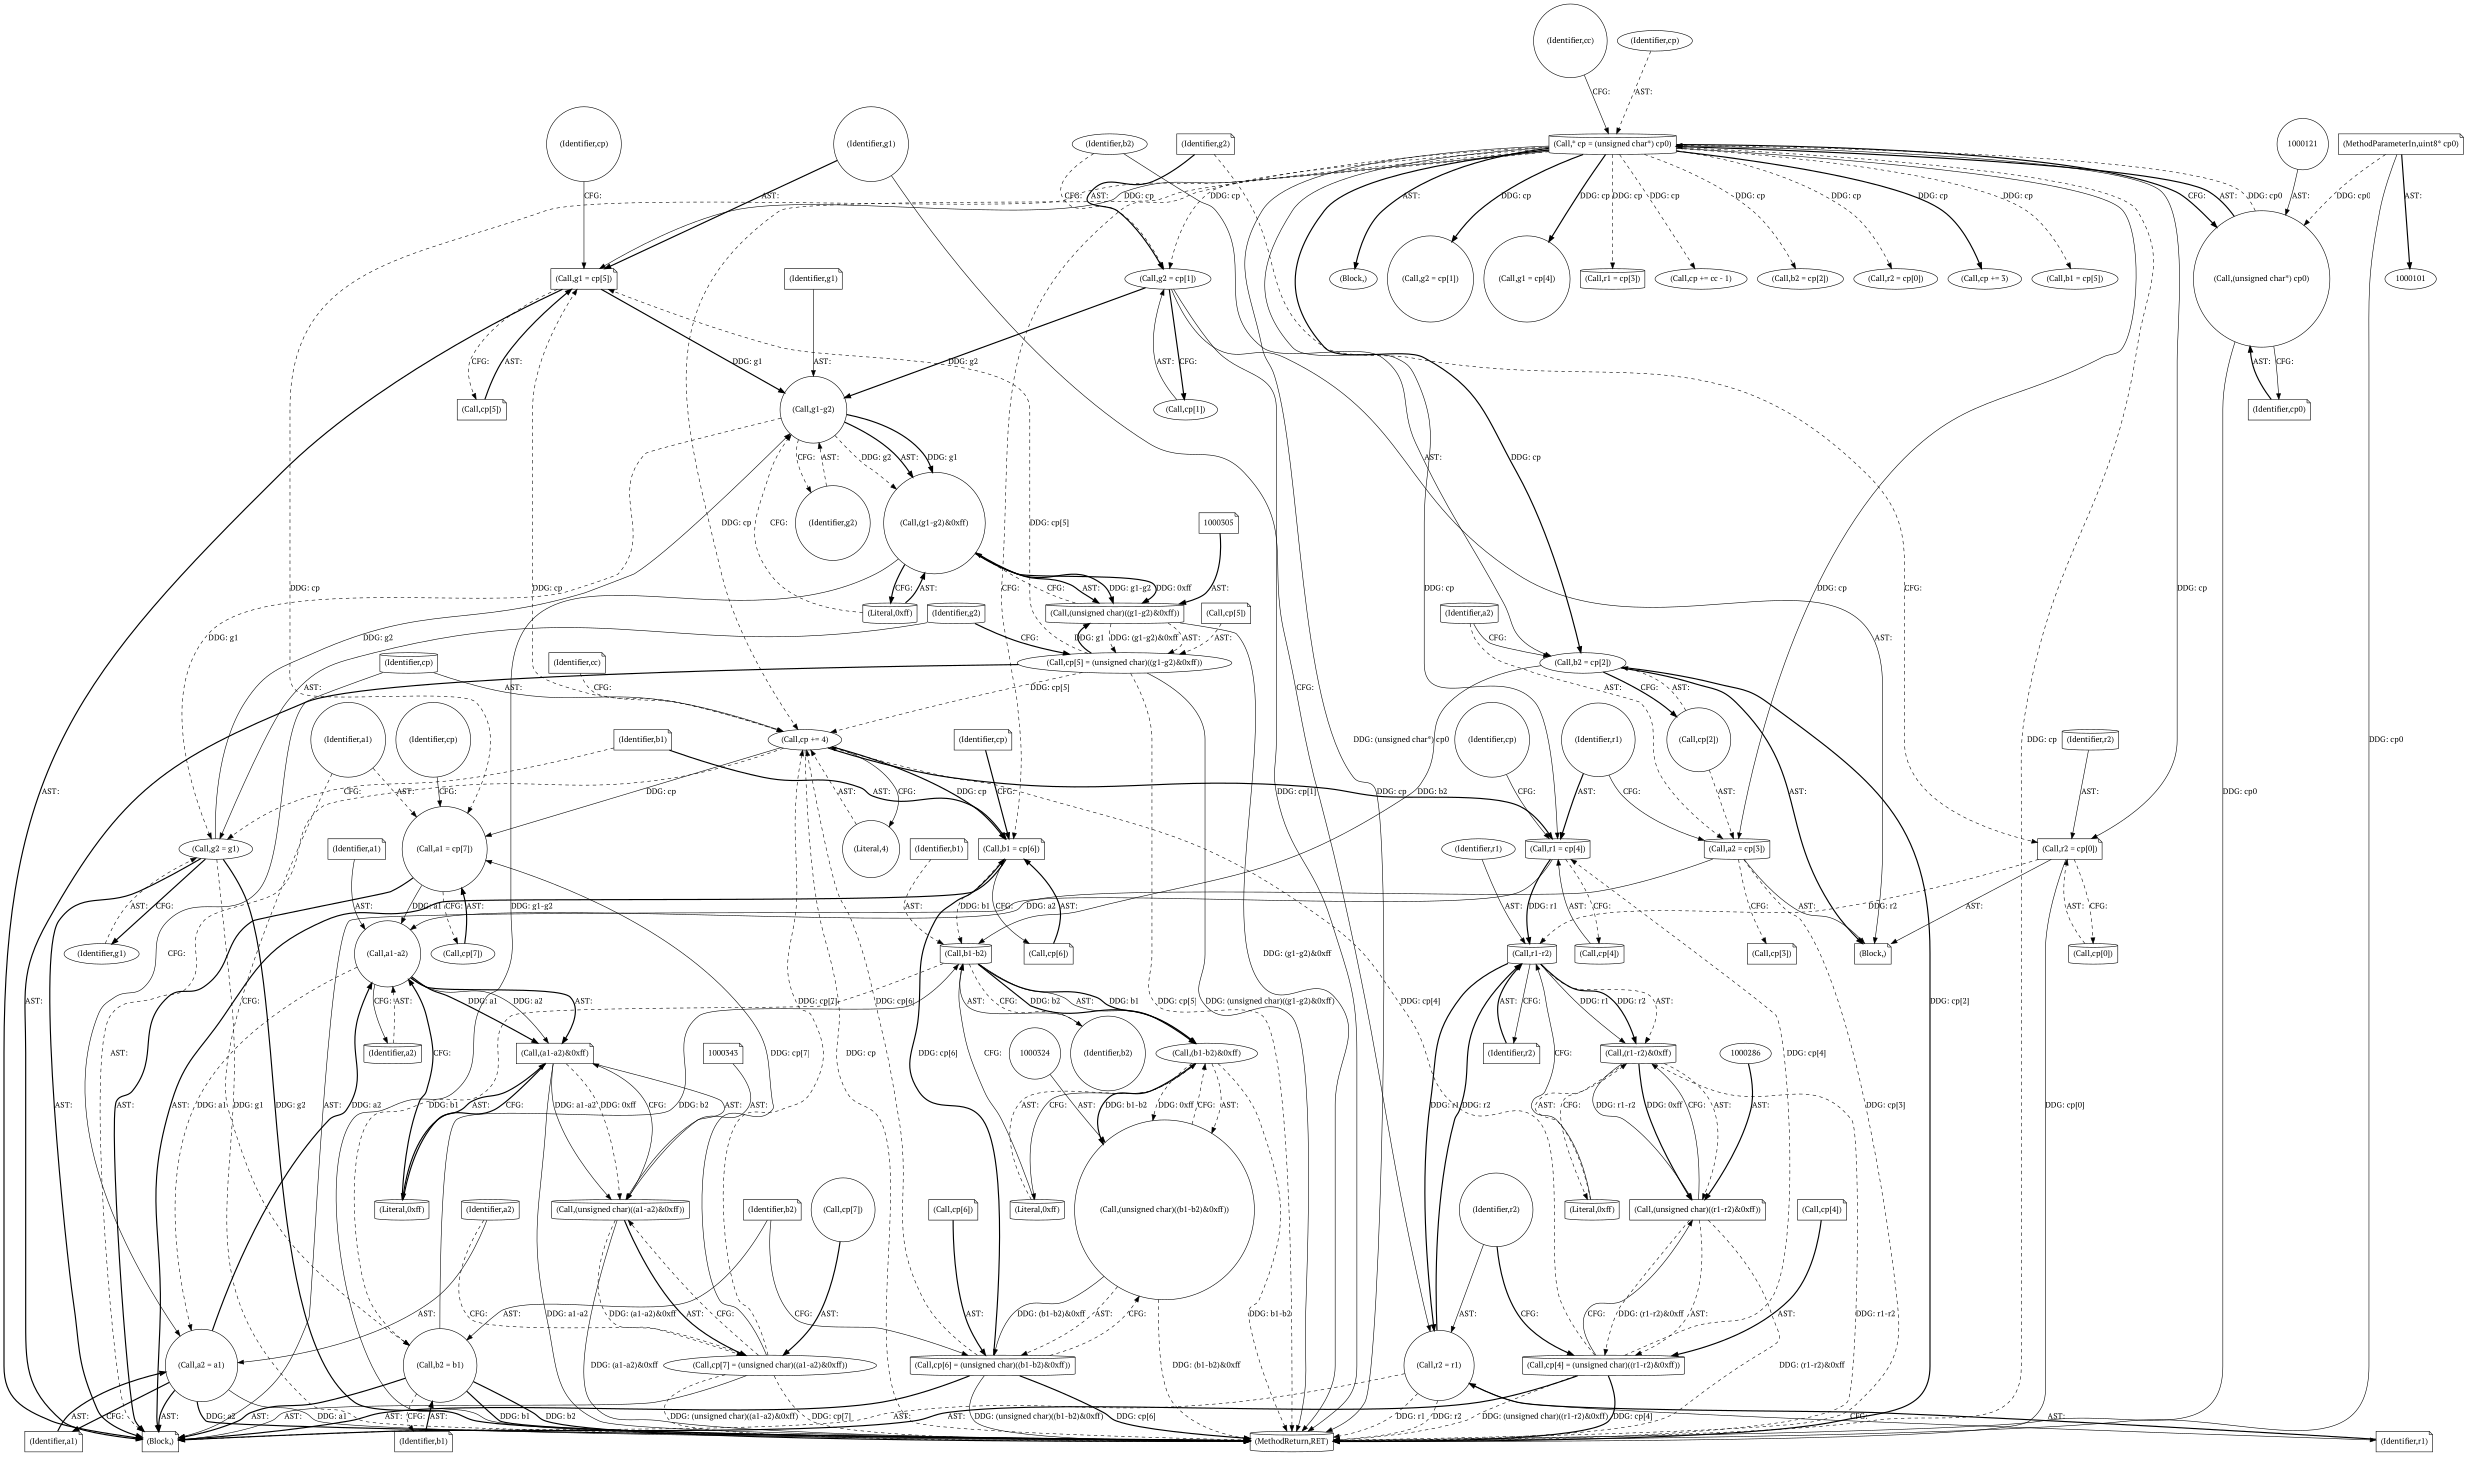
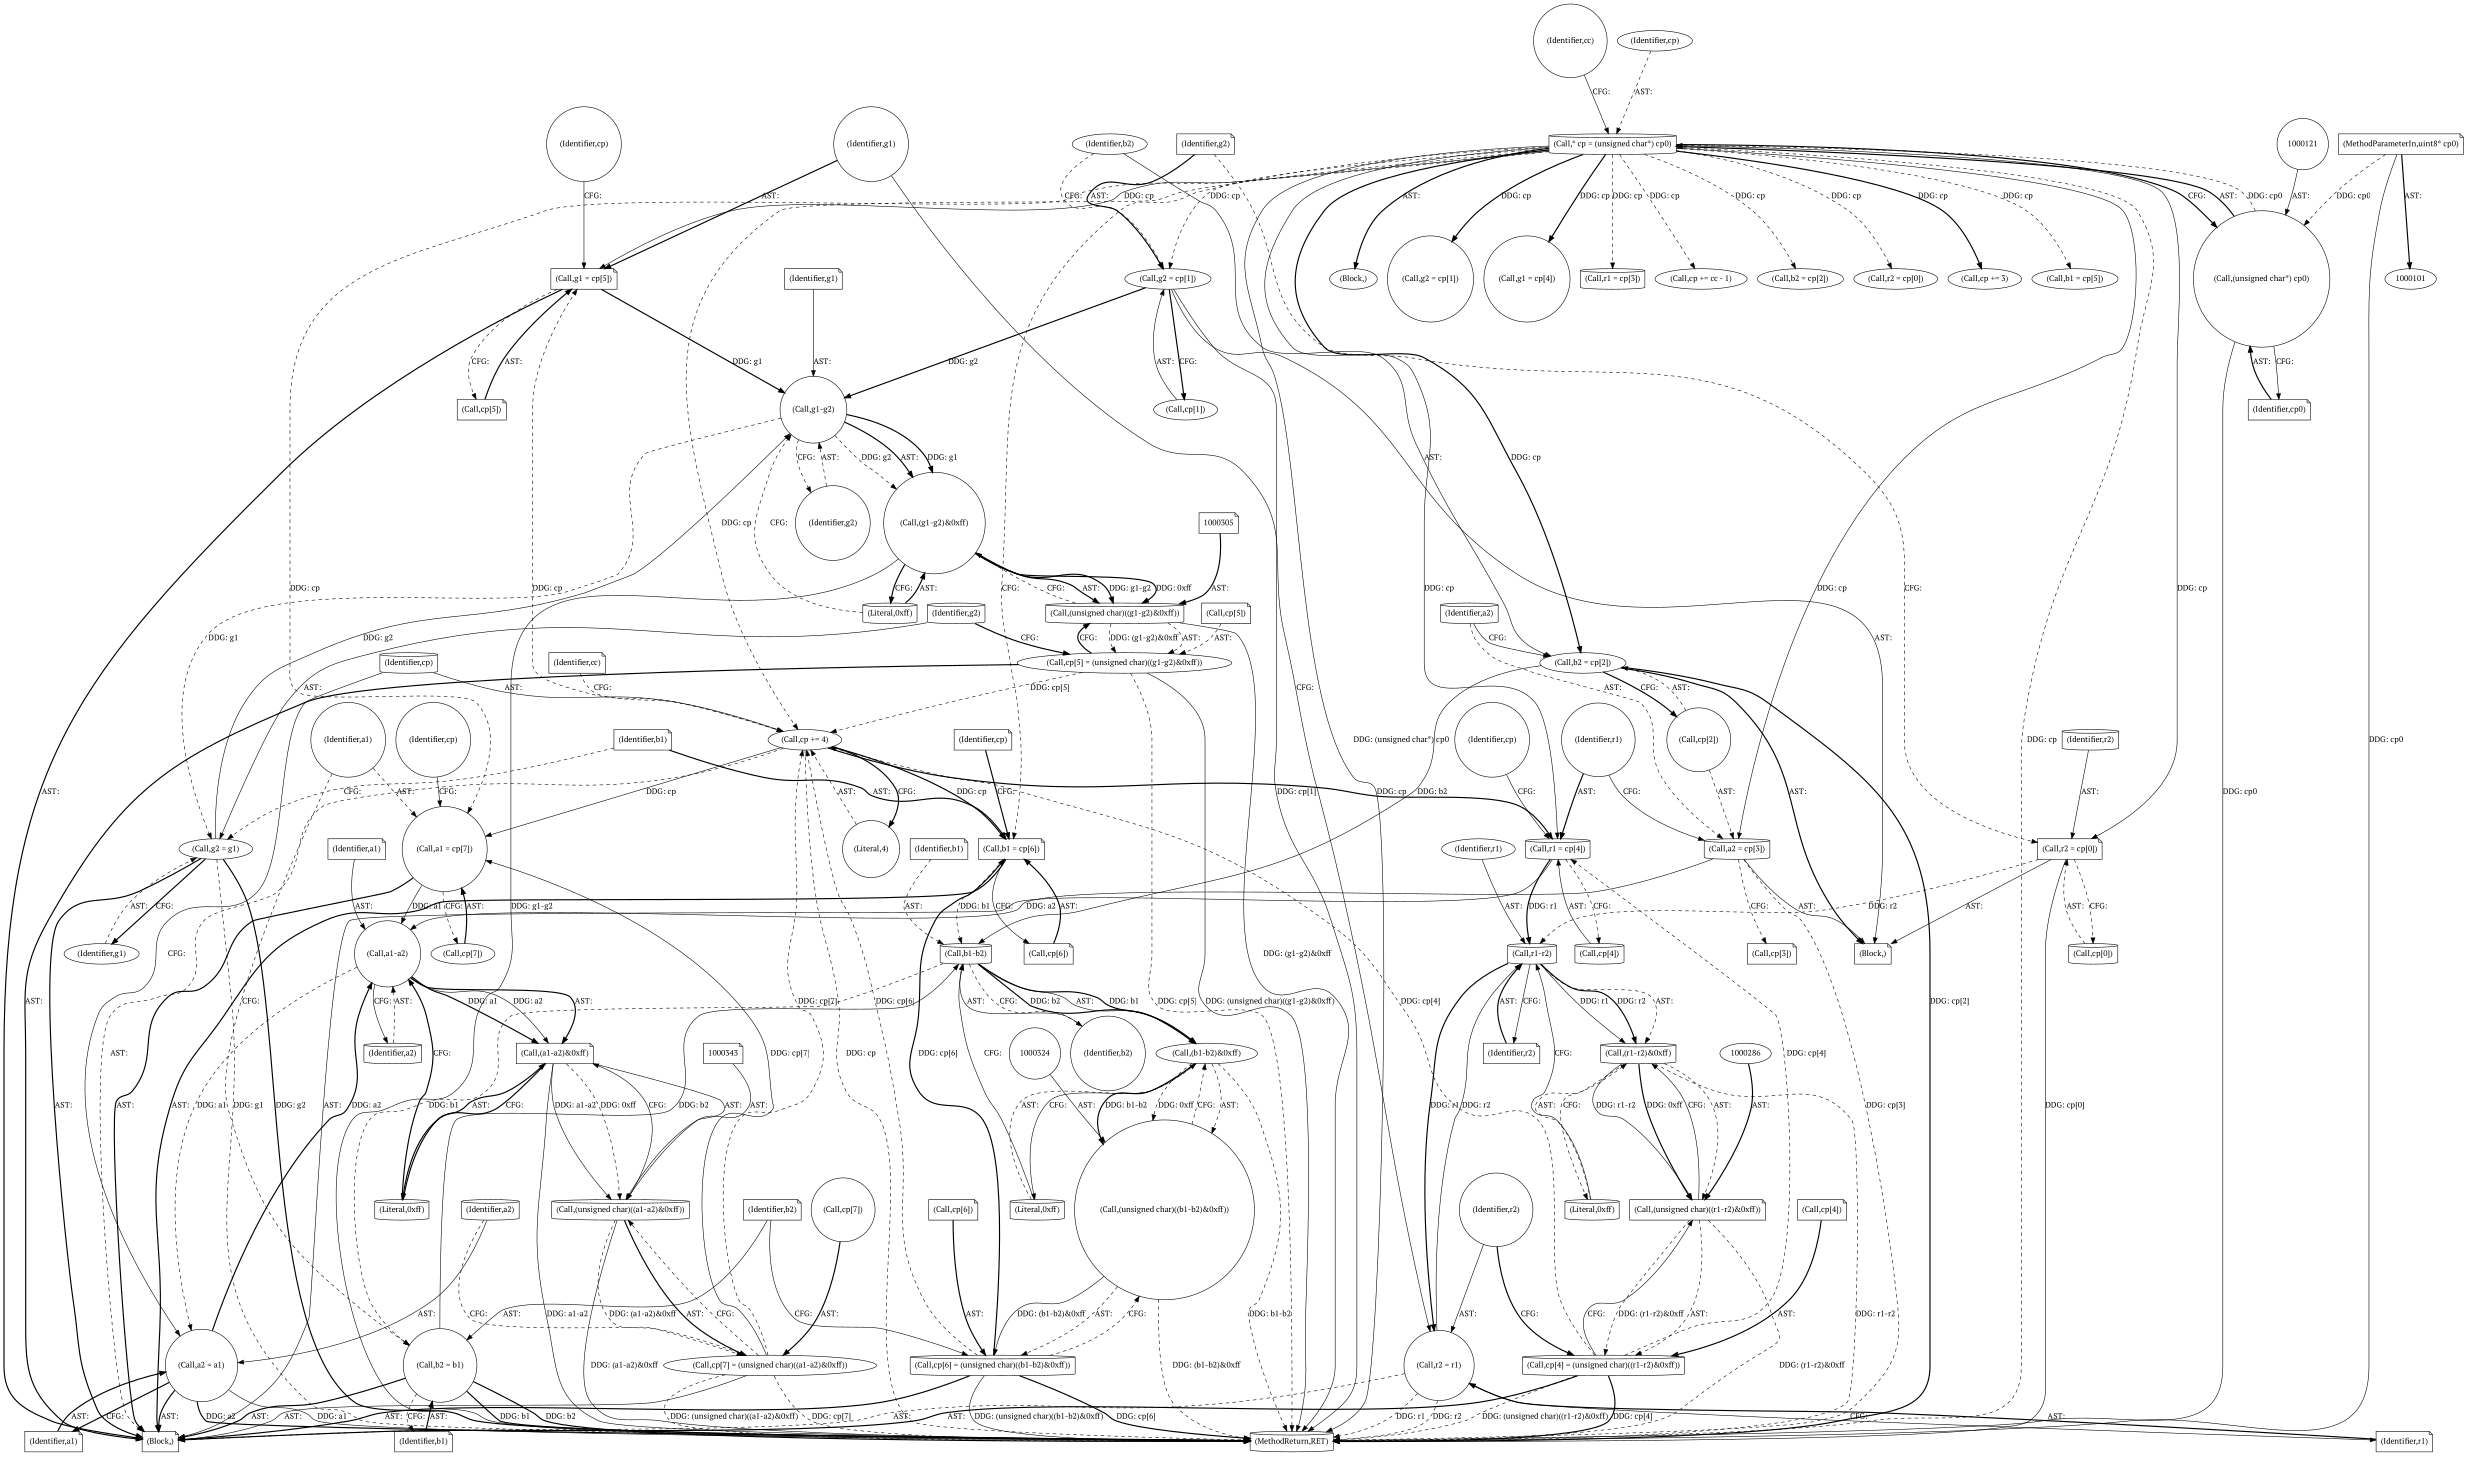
edge "(Call,cp[5] = (unsigned char)((g1-g2)&0xff))" -> "(Call,g1 = cp[5])": removed, label "DDG: cp[5]"
edge "(Call,cp[5] = (unsigned char)((g1-g2)&0xff))" -> "(Call,(unsigned char)((g1-g2)&0xff))": label "DDG: g1" -> "CFG: "
edge "(Call,cp += 4)" -> "(Literal,4)": style solid -> bold
edge "(Call,r2 = r1)" -> "(Call,r1-r2)": style bold -> solid
